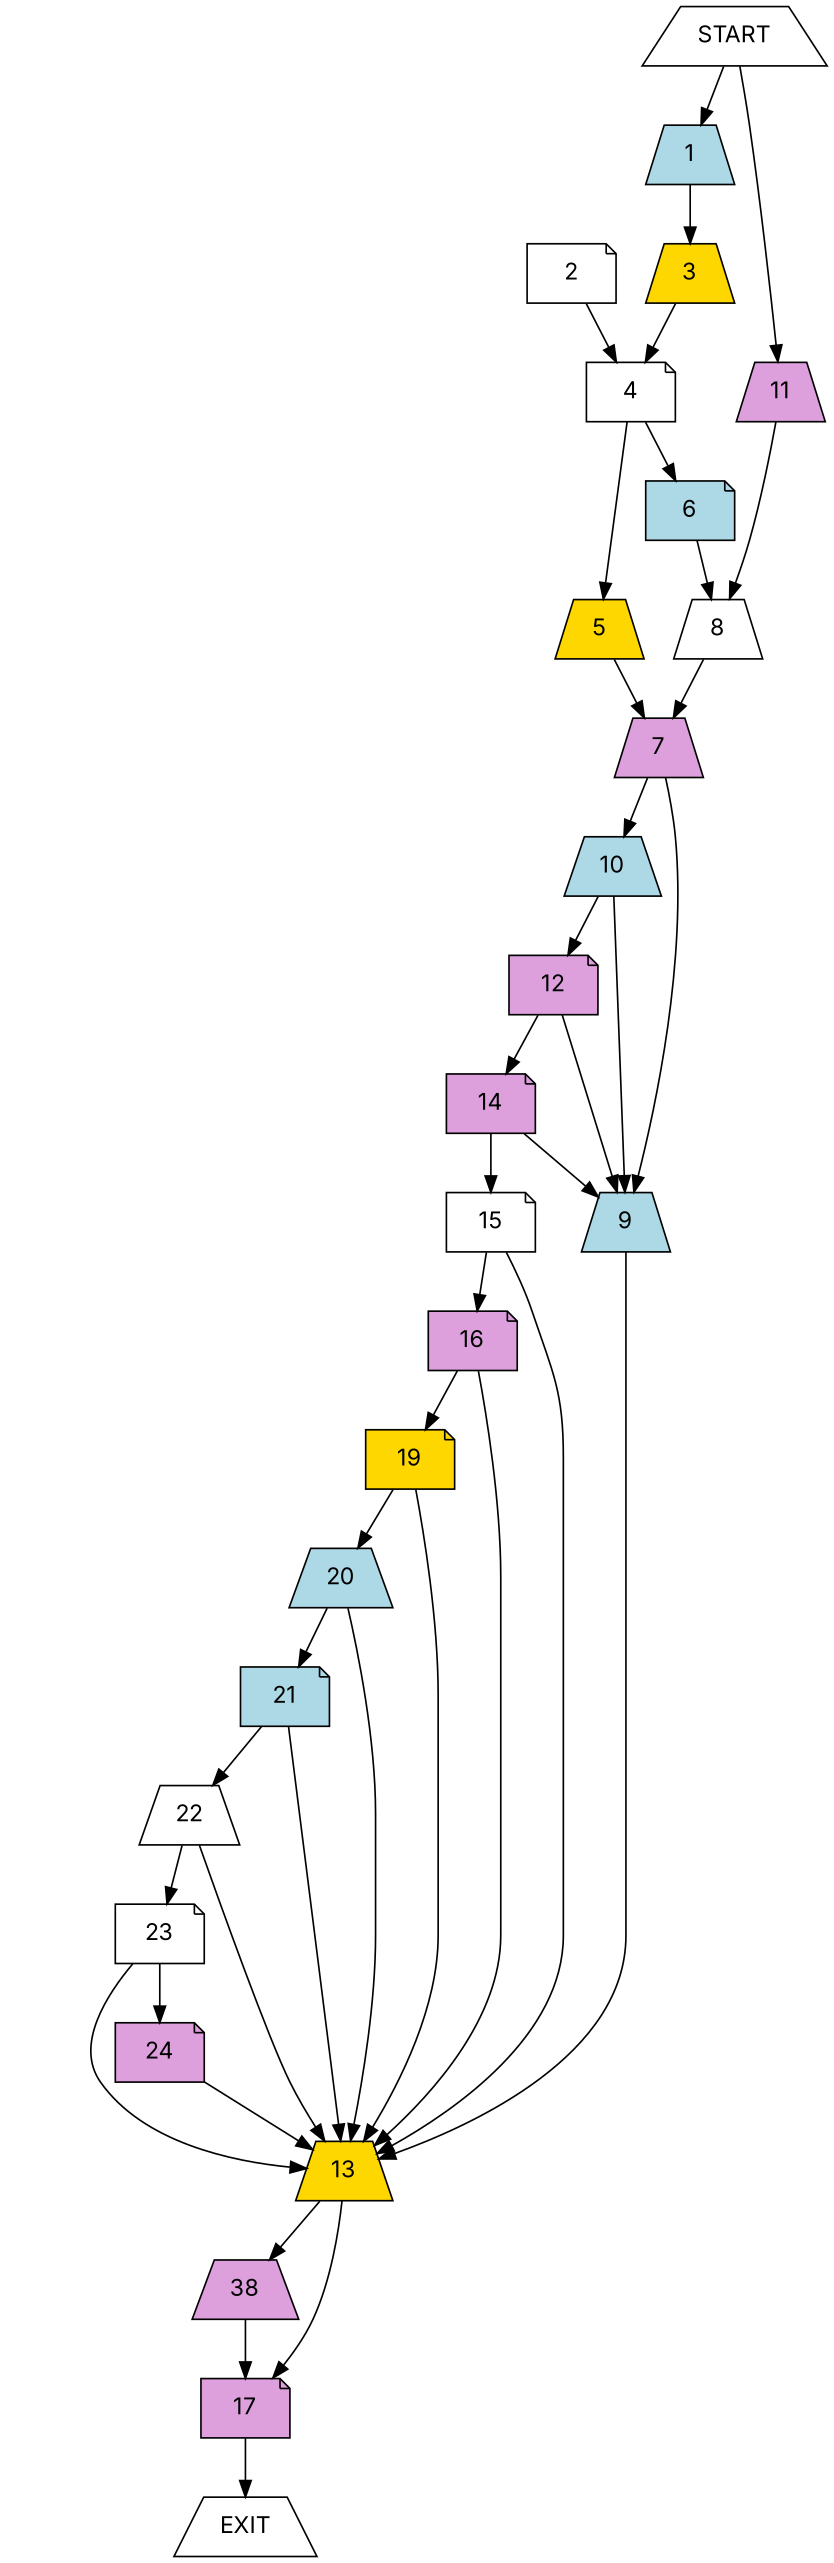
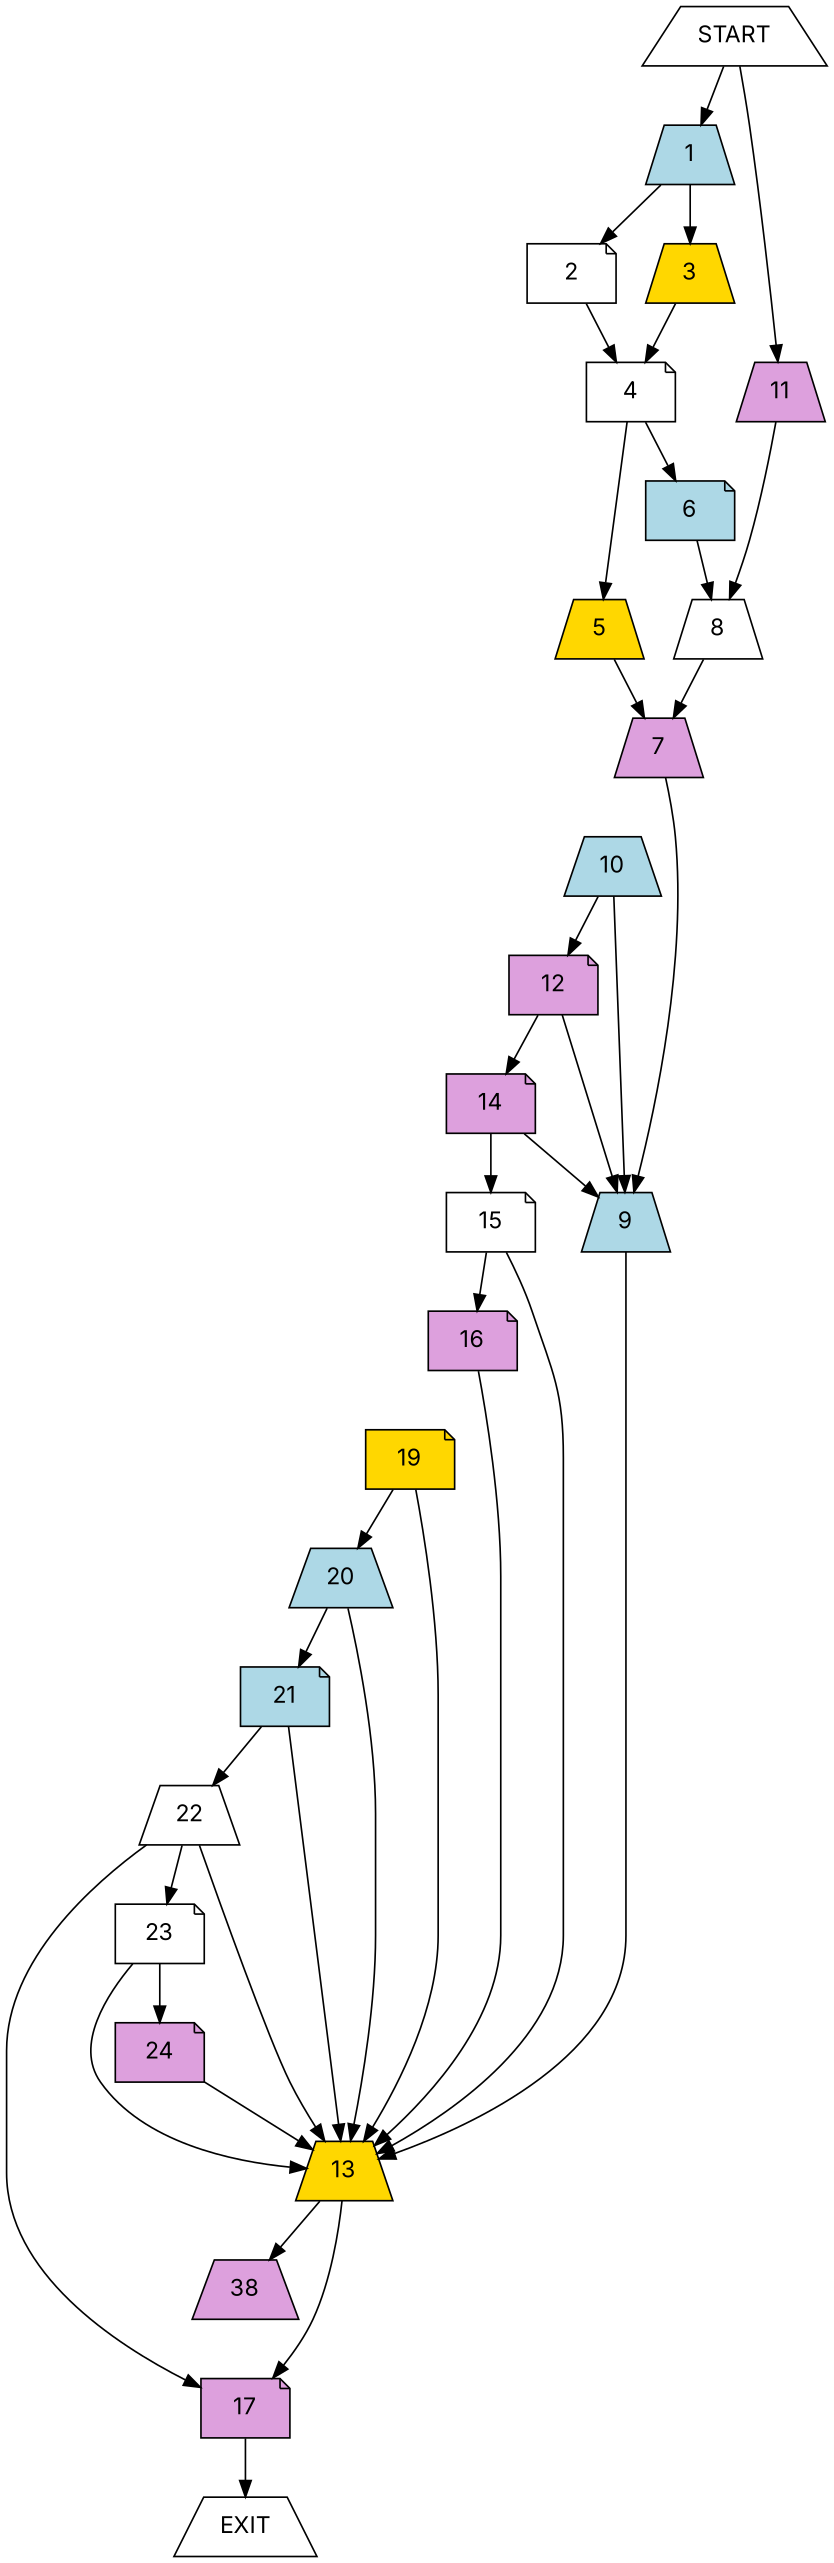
edge "1" -> "2": added
edge "7" -> "10": removed
edge "16" -> "19": removed
edge "38" -> "17": now "22" -> "17"
